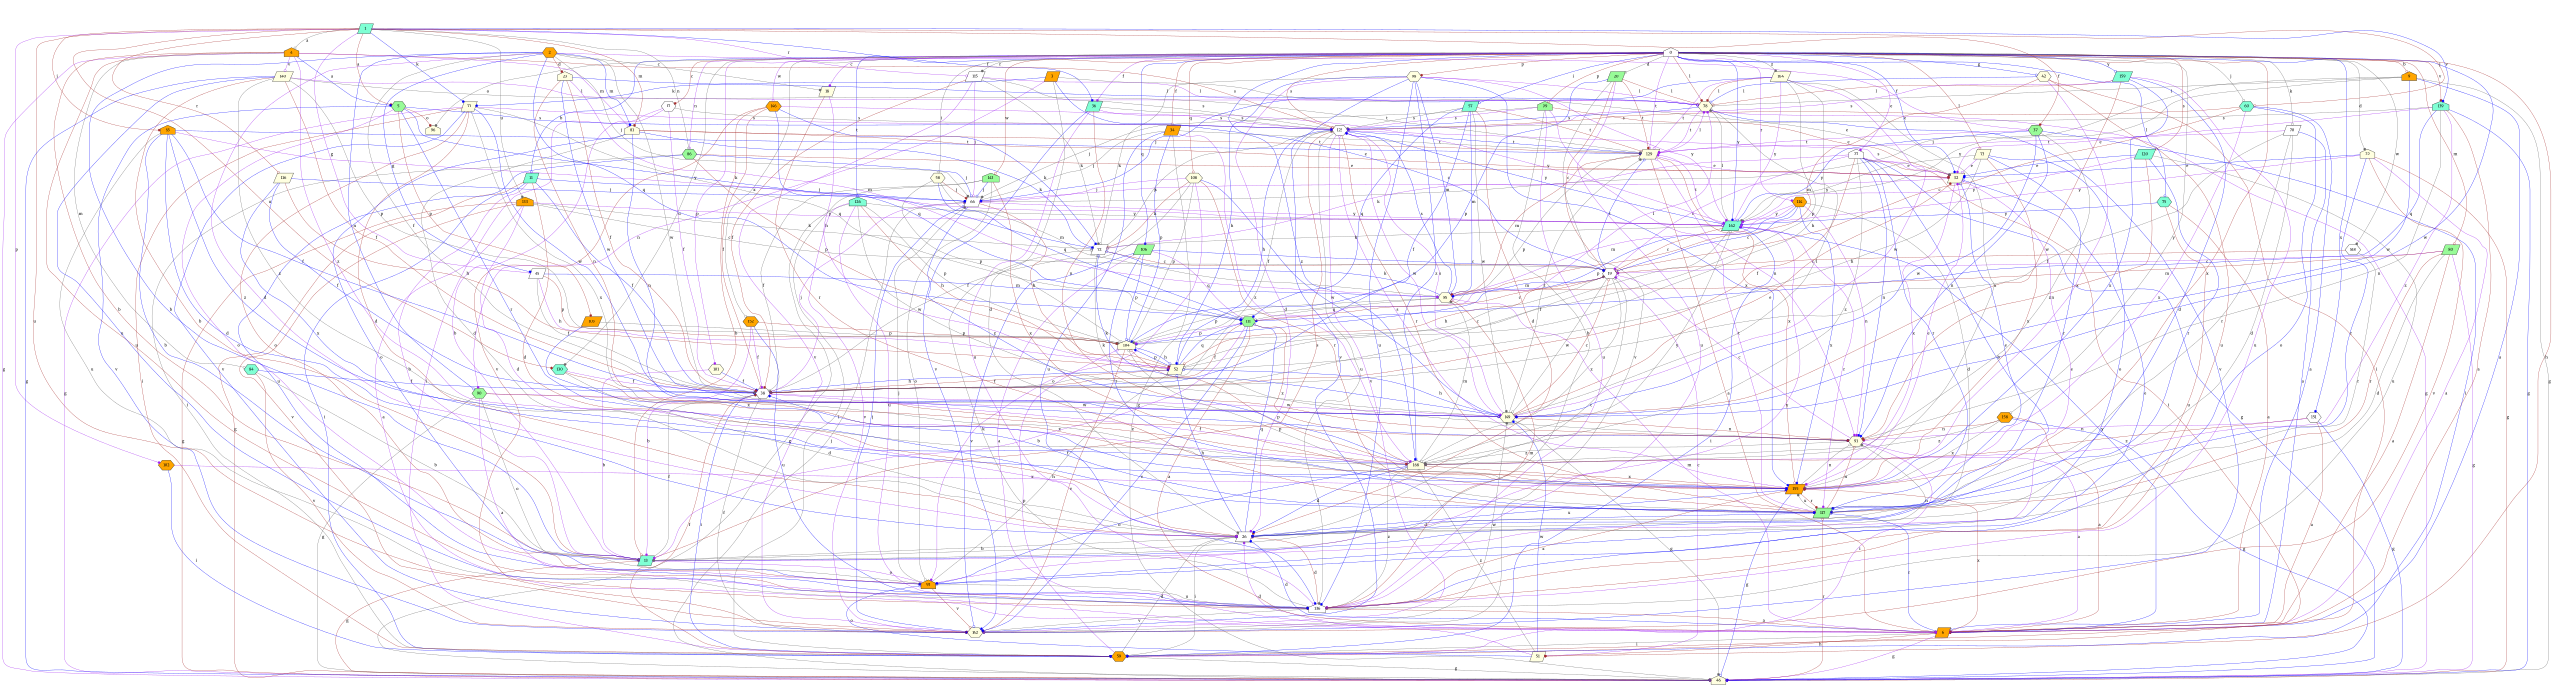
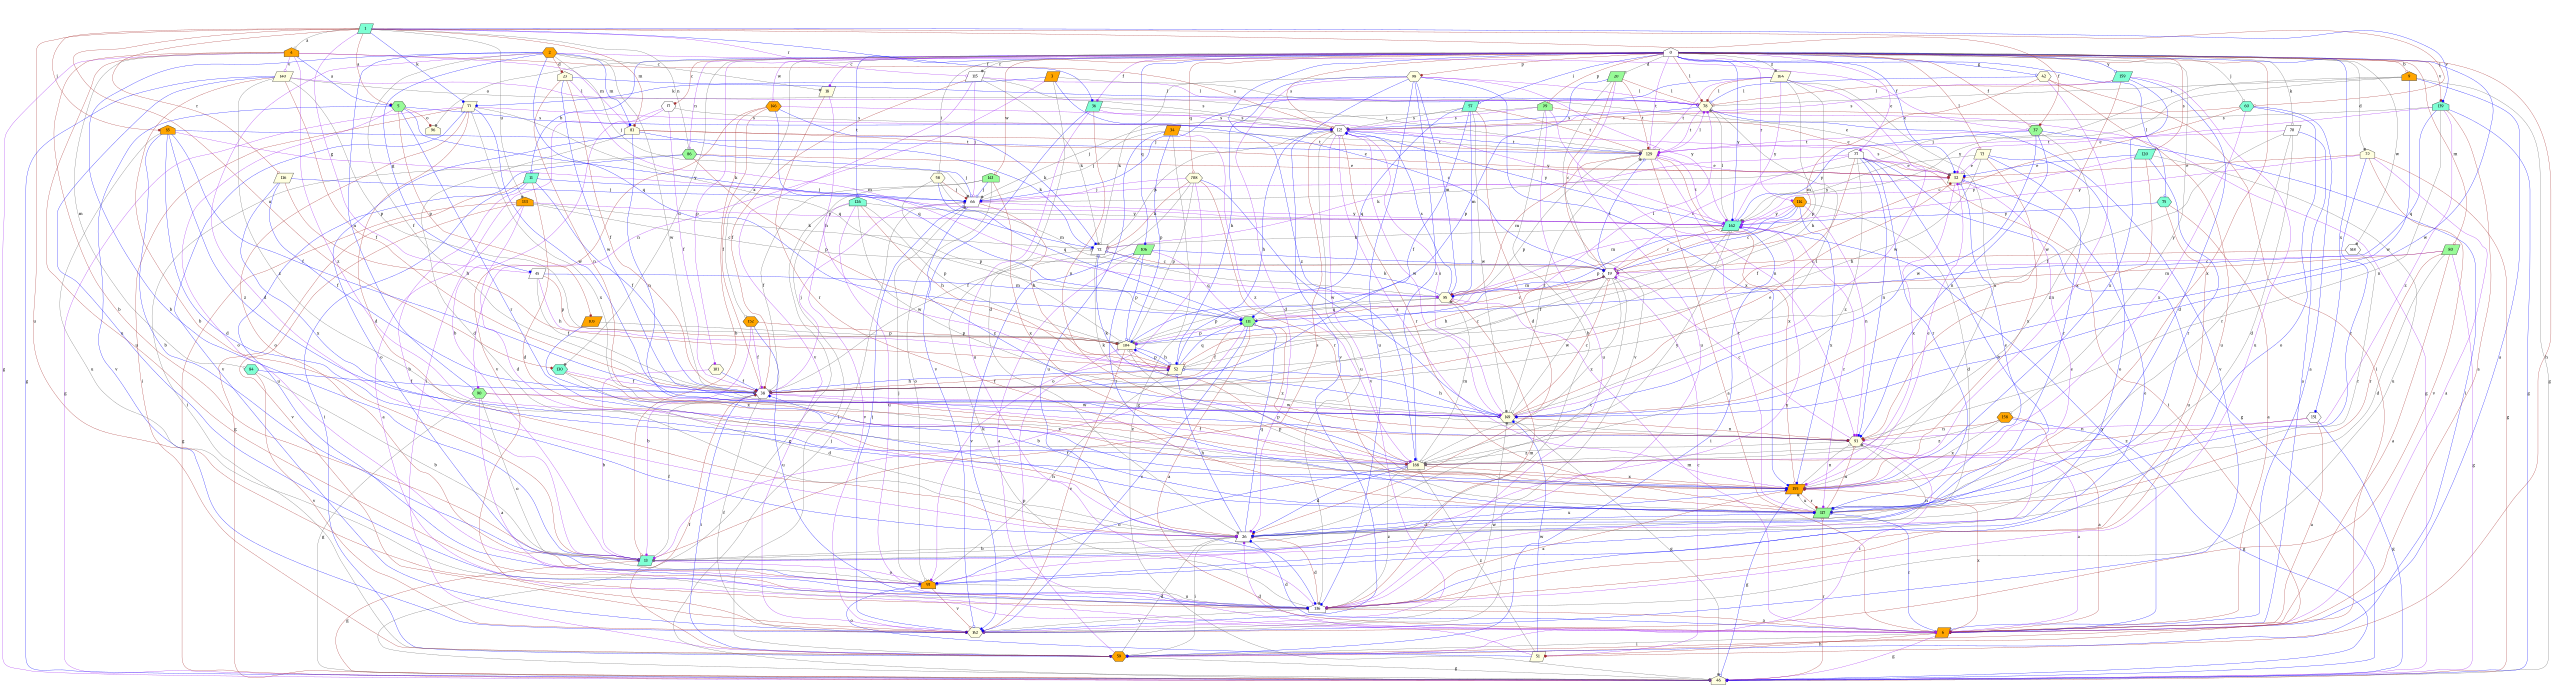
edge "0" -> "34": now "0" -> "37"
edge "22" -> "32": color blue -> brown
node "108": label "108" -> "708"
edge "123" -> "38": removed, label "f"
node "102": removed
